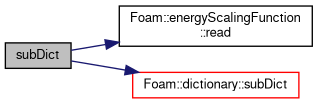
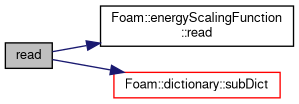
node "subDict": label "subDict" -> "read"
